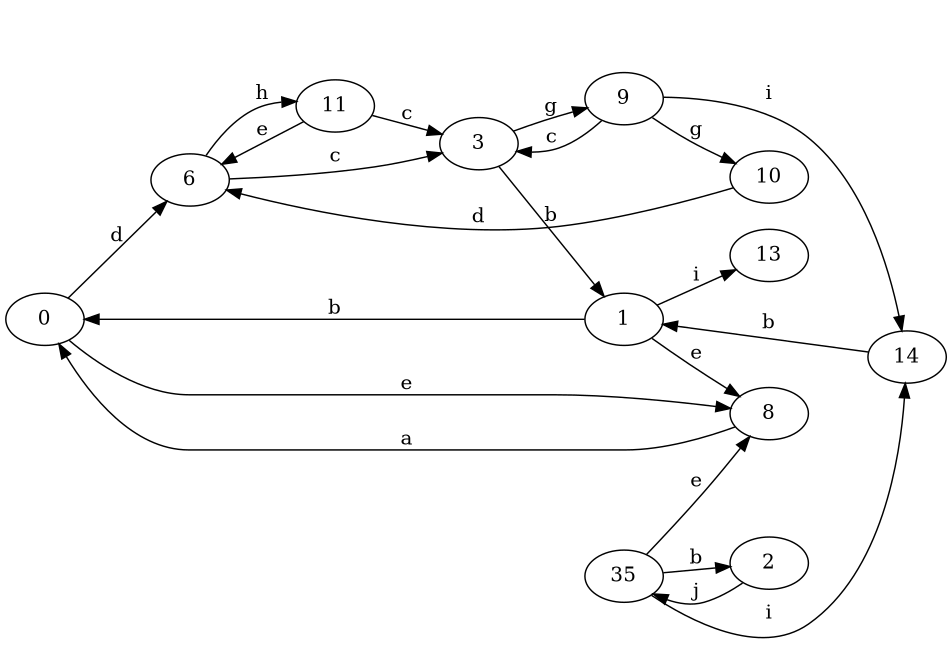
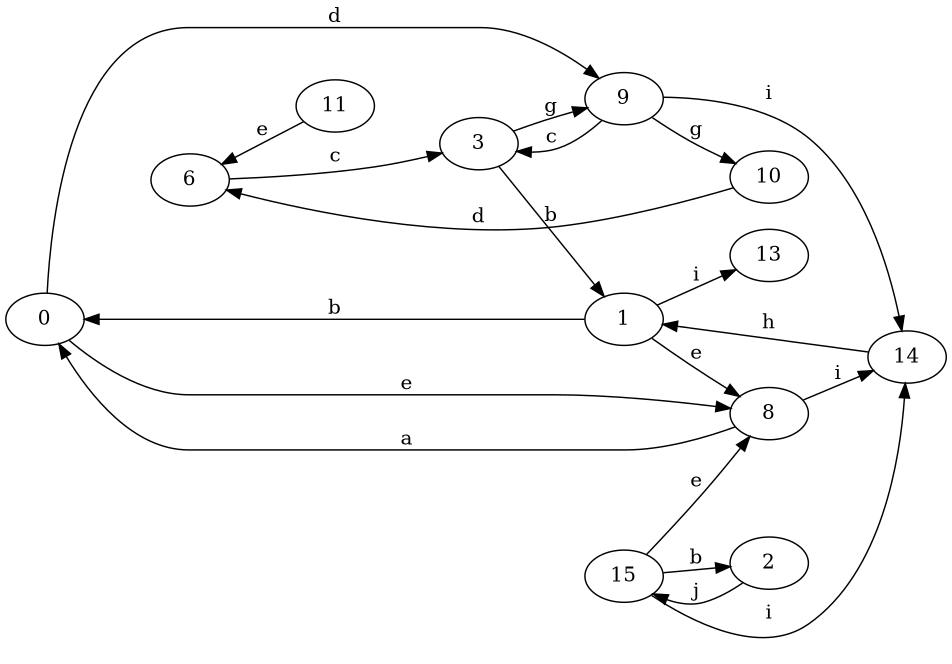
edge "6" -> "11": removed, label "h"
edge "11" -> "3": removed, label "c"
edge "0" -> "6": now "0" -> "9"
edge "14" -> "1": label "b" -> "h"
edge "8" -> "14": added, label "i"
node "35": label "35" -> "15"
